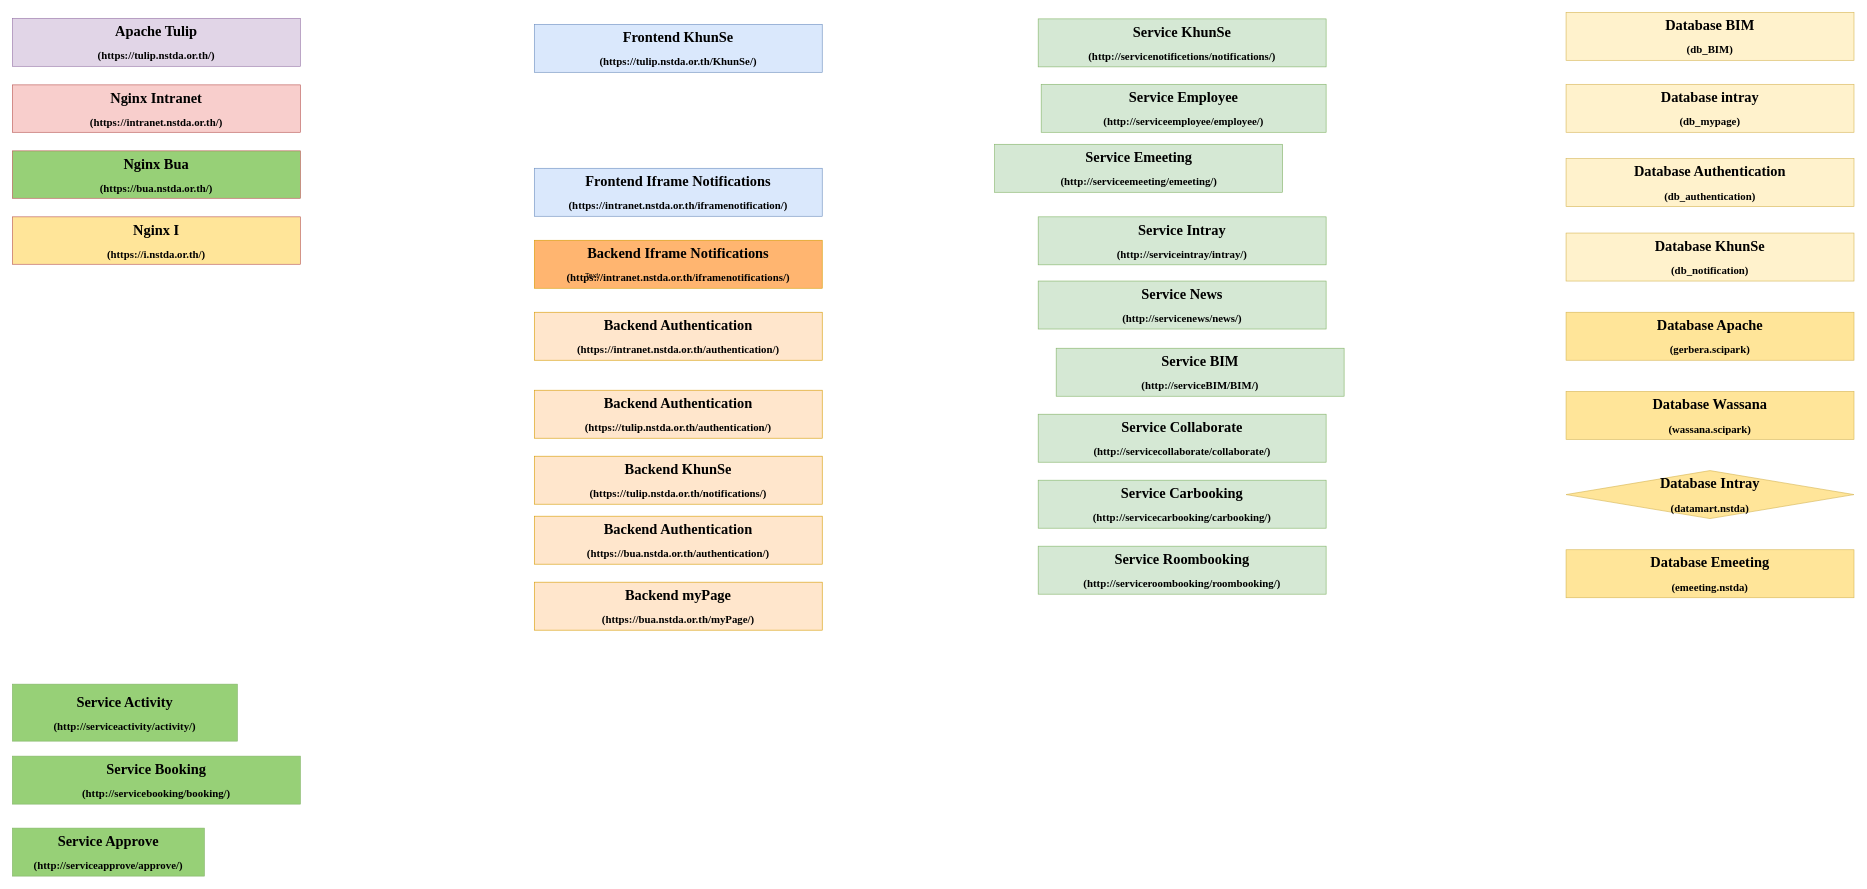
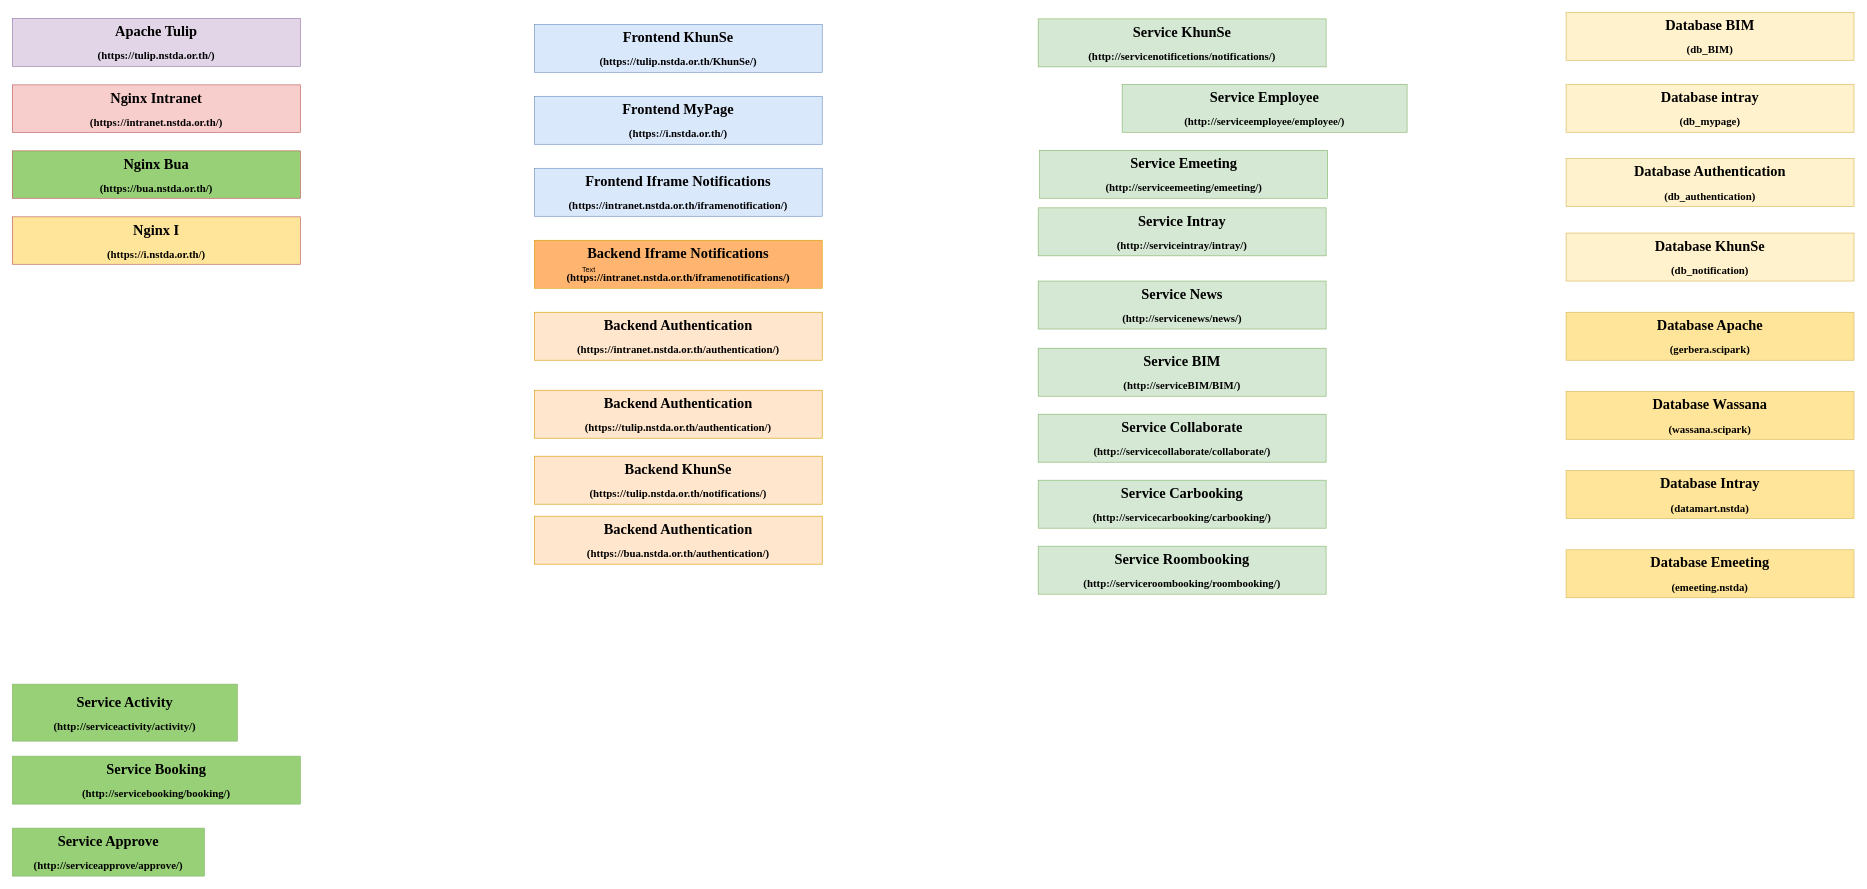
node "Service Employee(http://serviceemployee/employee/)": moved (1184, 108) -> (1265, 108)
node "Frontend MyPage(https://i.nstda.or.th/)": added
node "Service Emeeting(http://serviceemeeting/emeeting/)": moved (1139, 168) -> (1184, 174)
node "Service Intray(http://serviceintray/intray/)": moved (1182, 241) -> (1182, 232)
node "Text": moved (596, 276) -> (593, 270)
node "Service BIM (http://serviceBIM/BIM/)": moved (1200, 372) -> (1182, 372)
node "Database Intray (datamart.nstda)": shape diamond -> rectangle
node "Backend myPage(https://bua.nstda.or.th/myPage/)": removed
